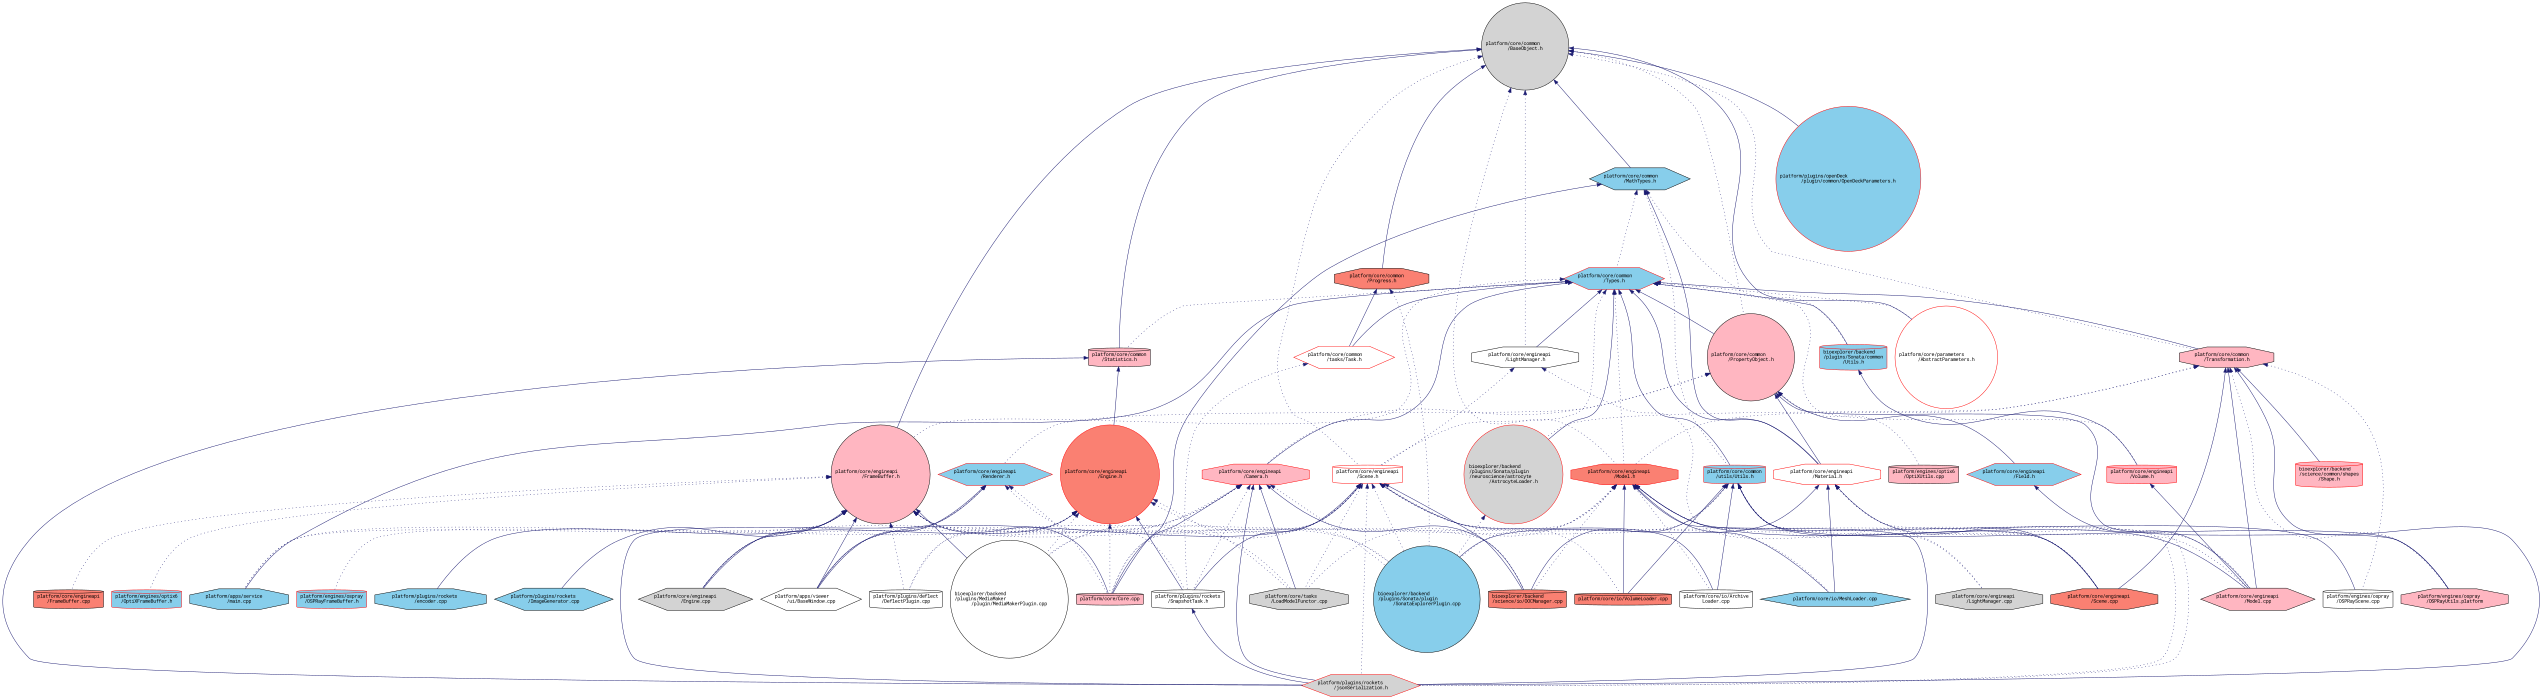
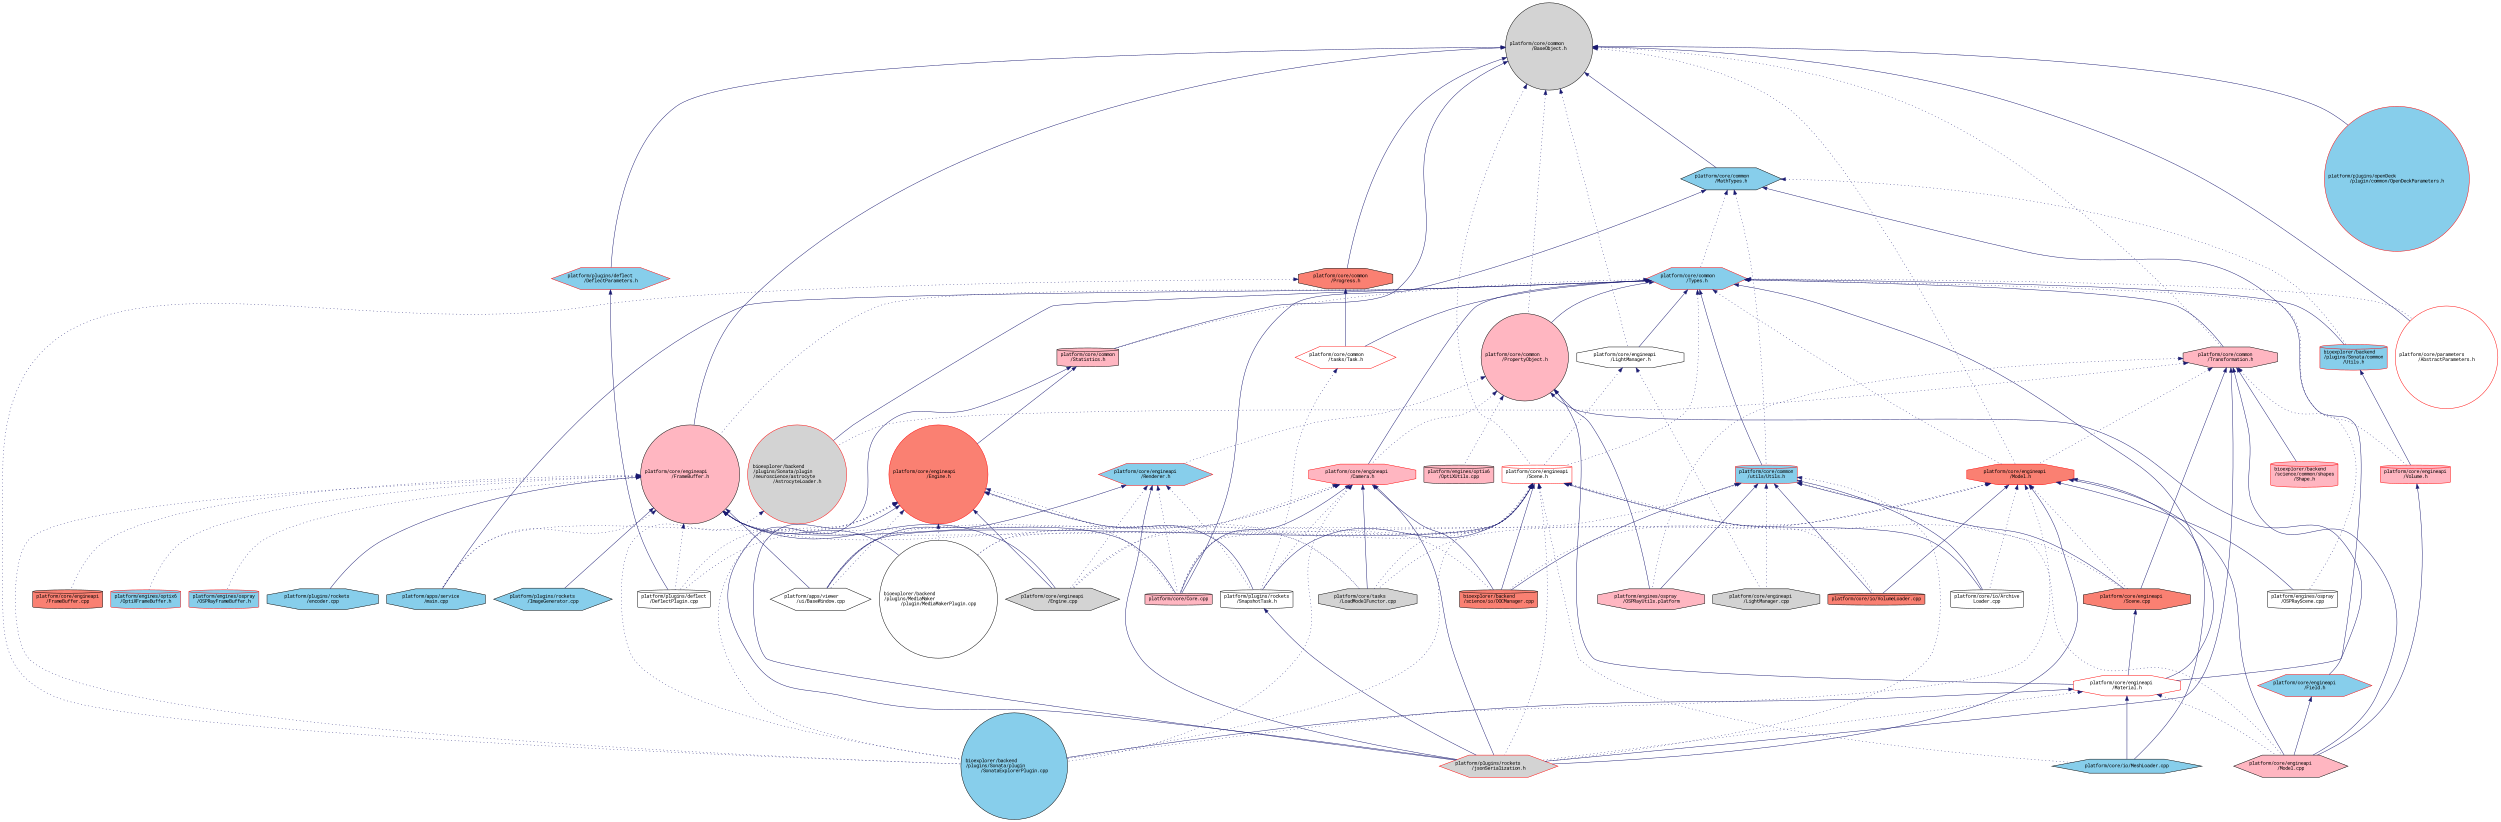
node "platform/plugins/deflect /DeflectParameters.h": added
edge "platform/core/engineapi /Scene.cpp" -> "platform/core/engineapi /Material.h": reversed
edge "platform/plugins/rockets /jsonSerialization.h" -> "platform/core/engineapi /Engine.h": added
